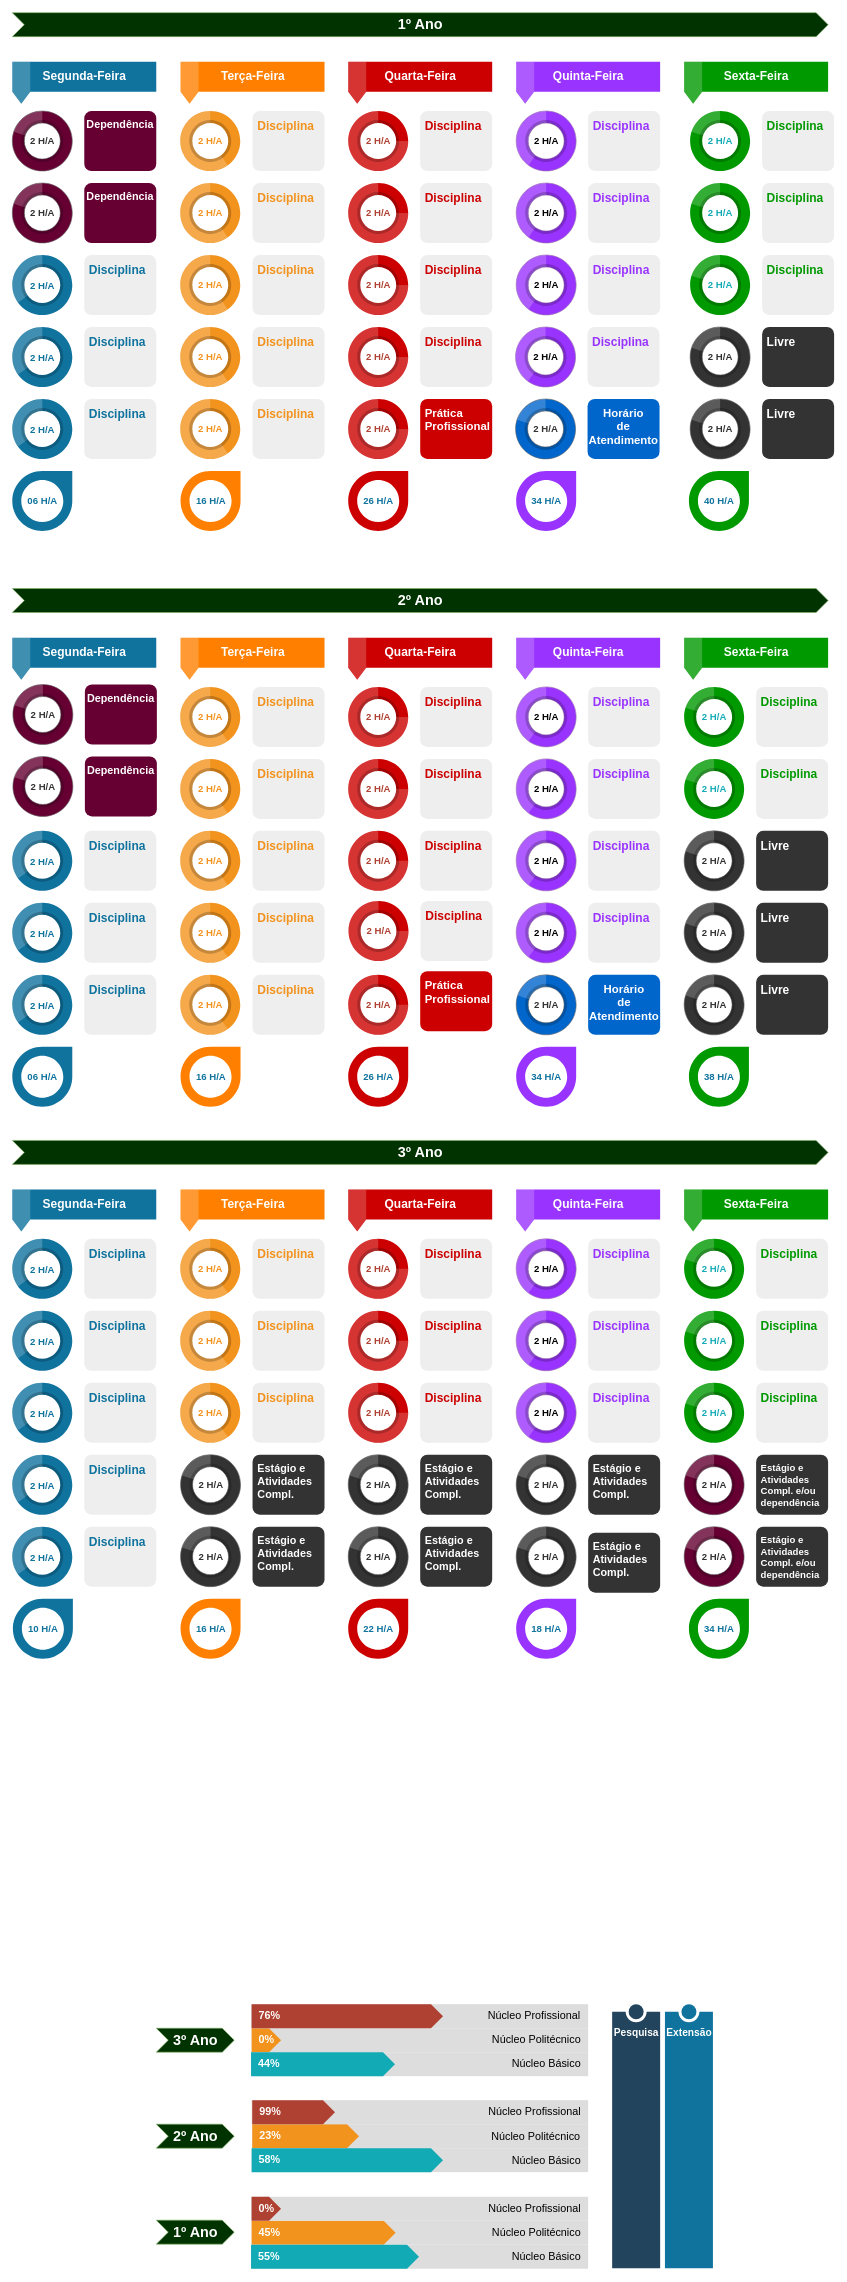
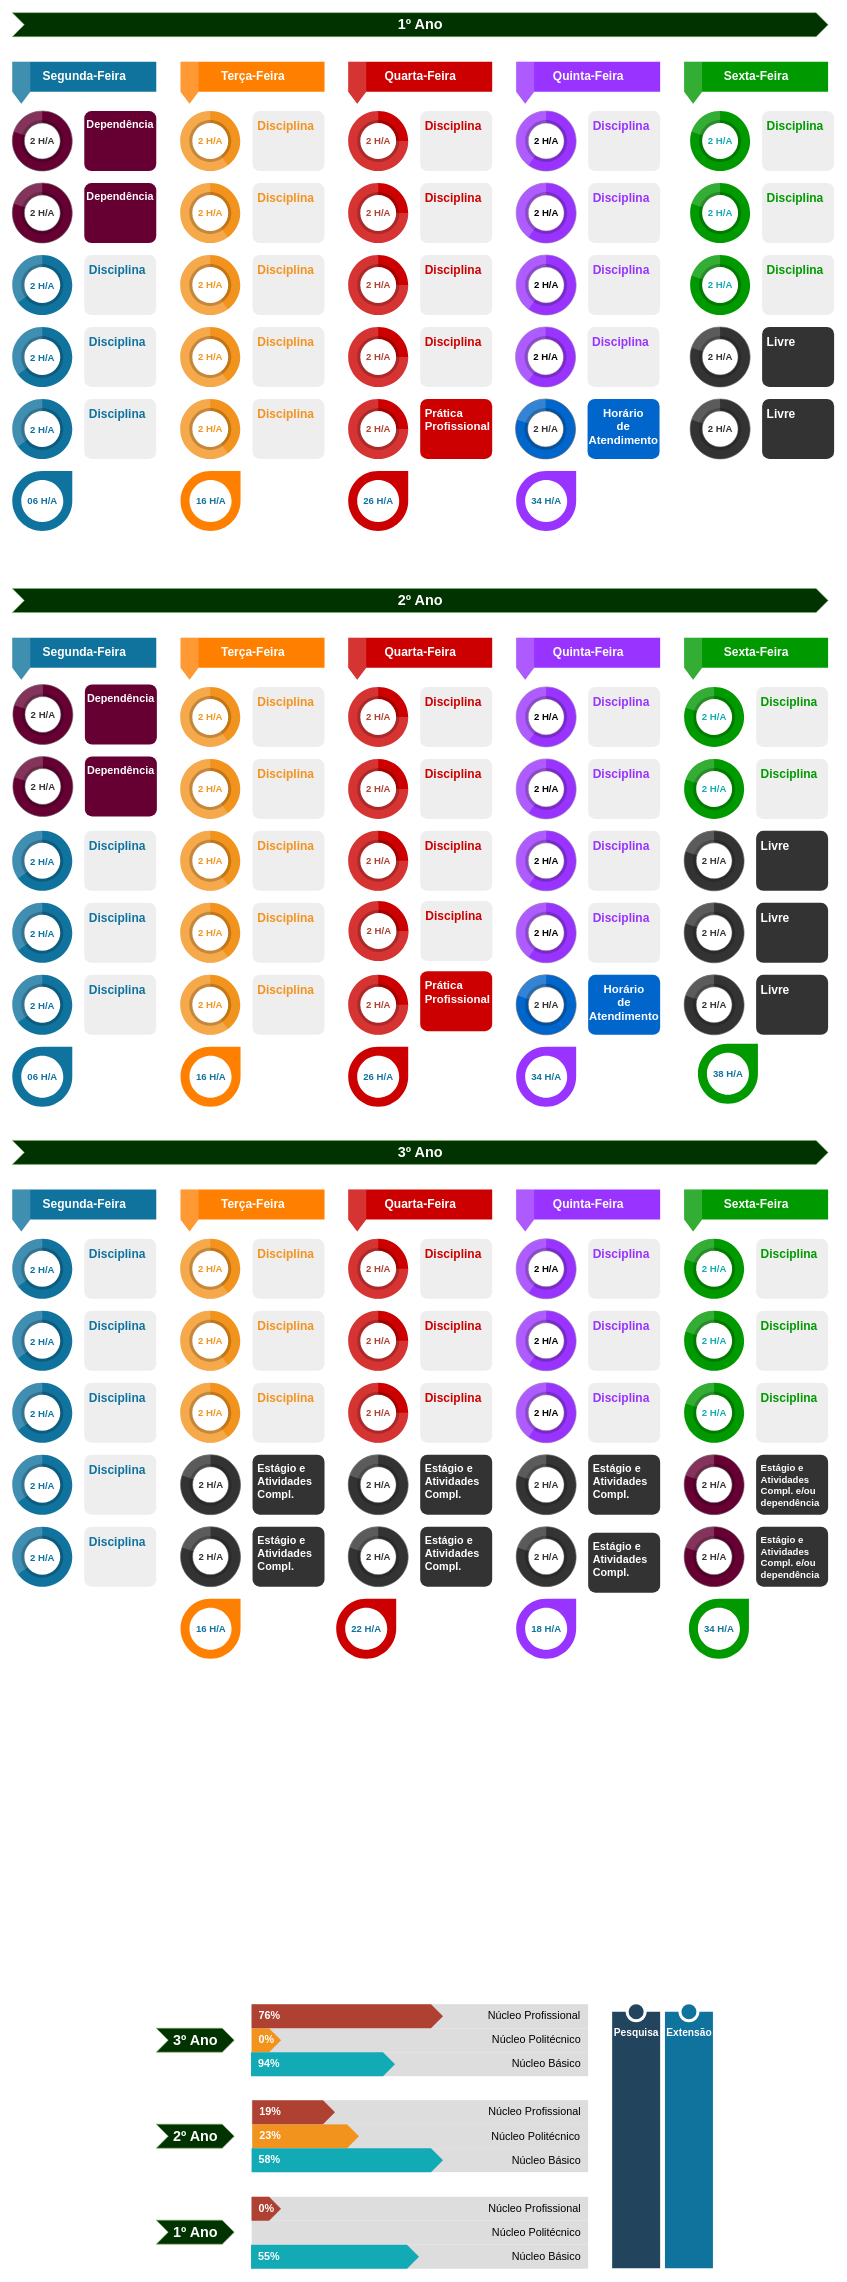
node "40 H/A": removed
node "38 H/A": moved (719, 1077) -> (728, 1074)
node "10 H/A": removed
node "22 H/A": moved (378, 1629) -> (366, 1629)
node "44%": label "44%" -> "94%"
node "99%": label "99%" -> "19%"
node "45%": removed
